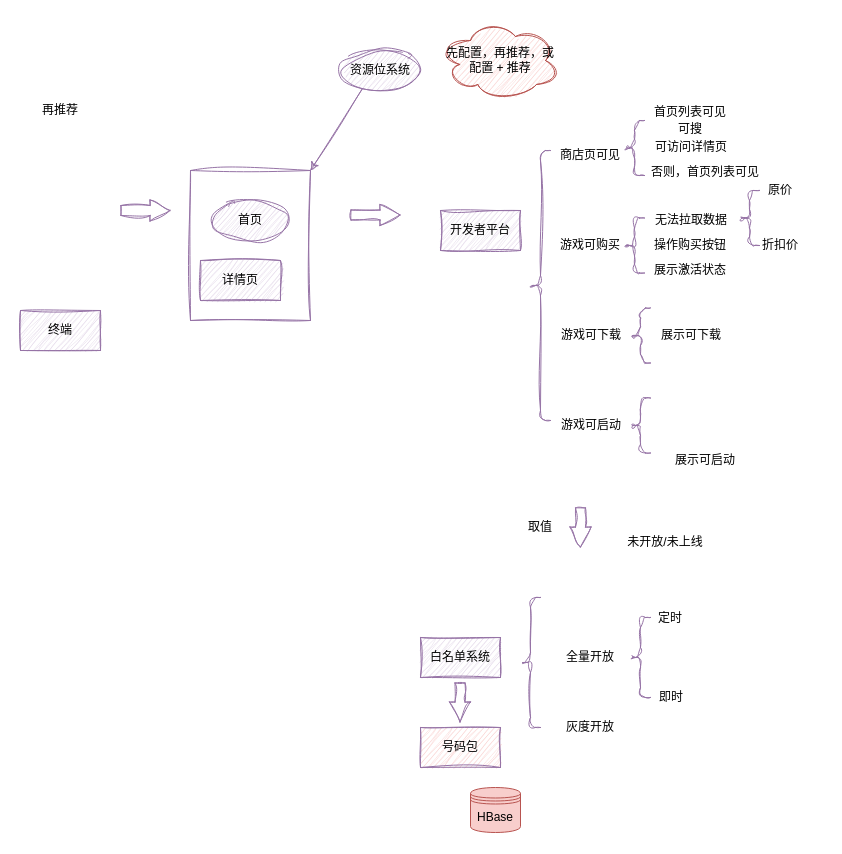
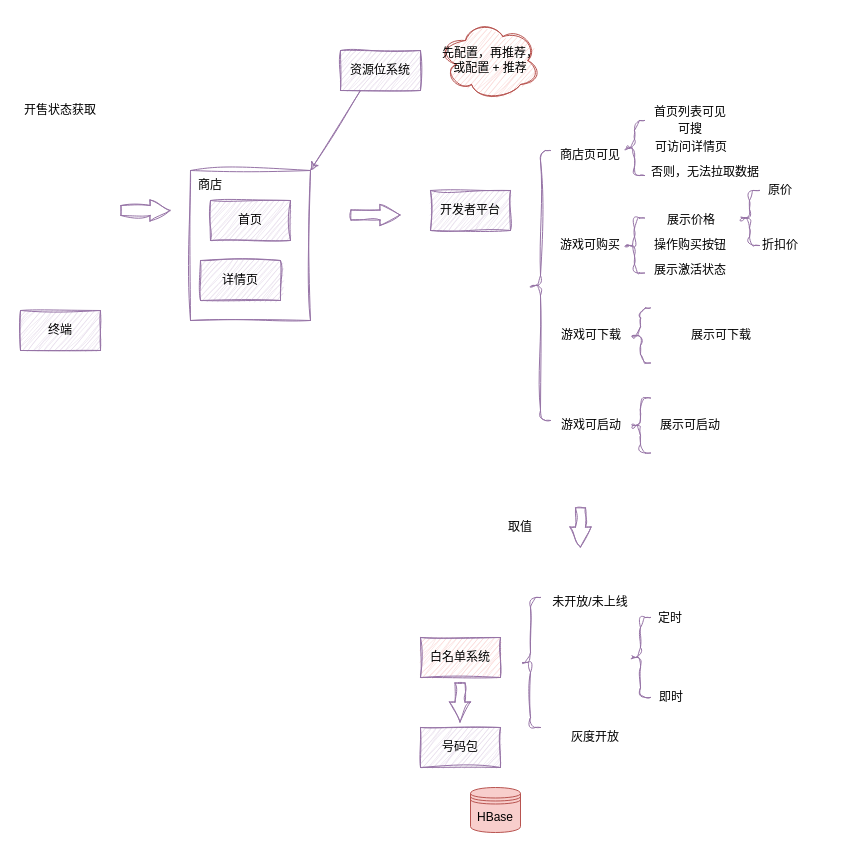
node "先配置，再推荐，或配置 + 推荐": size 120x80 -> 100x80
node "资源位系统": shape ellipse -> rectangle
node "再推荐": label "再推荐" -> "开售状态获取"
node "否则，首页列表可见": label "否则，首页列表可见" -> "否则，无法拉取数据"
node "商店": added
node "首页": shape ellipse -> rectangle
node "无法拉取数据": label "无法拉取数据" -> "展示价格"
node "开发者平台": moved (481, 231) -> (471, 211)
node "展示可下载": moved (692, 336) -> (722, 336)
node "展示可启动": moved (706, 461) -> (691, 426)
node "取值": moved (541, 528) -> (521, 528)
node "未开放/未上线": moved (666, 543) -> (591, 603)
node "白名单系统": fillcolor #e1d5e7 -> #f8cecc
node "全量开放": removed
node "灰度开放": moved (591, 728) -> (596, 738)
node "号码包": fillcolor #f8cecc -> #e1d5e7
